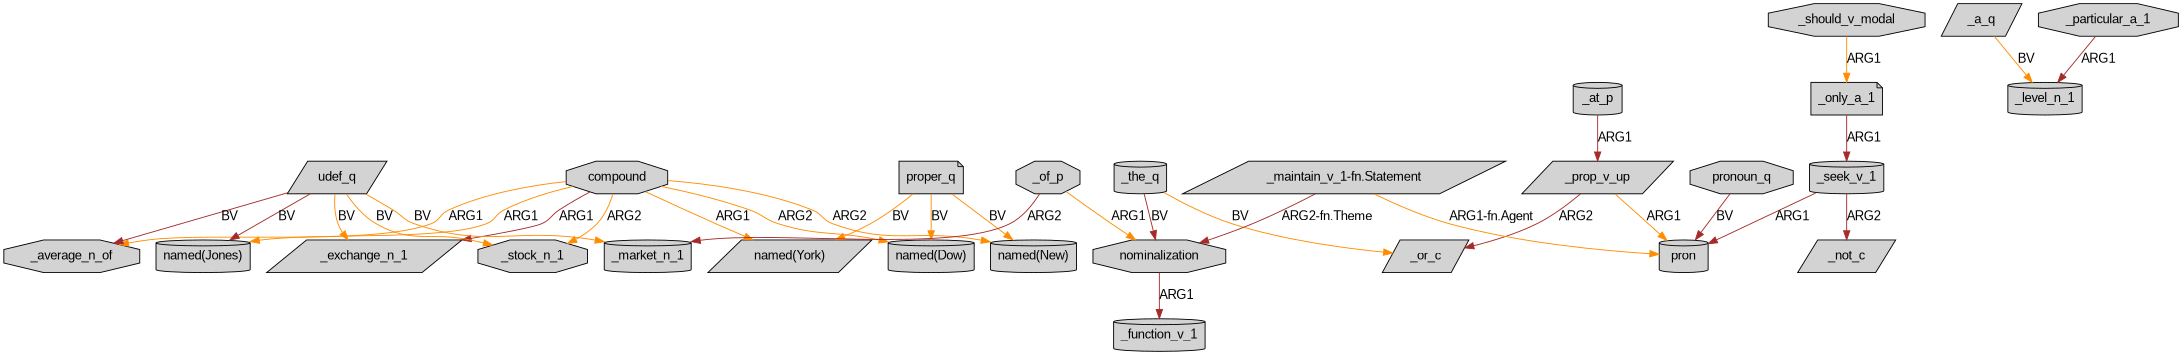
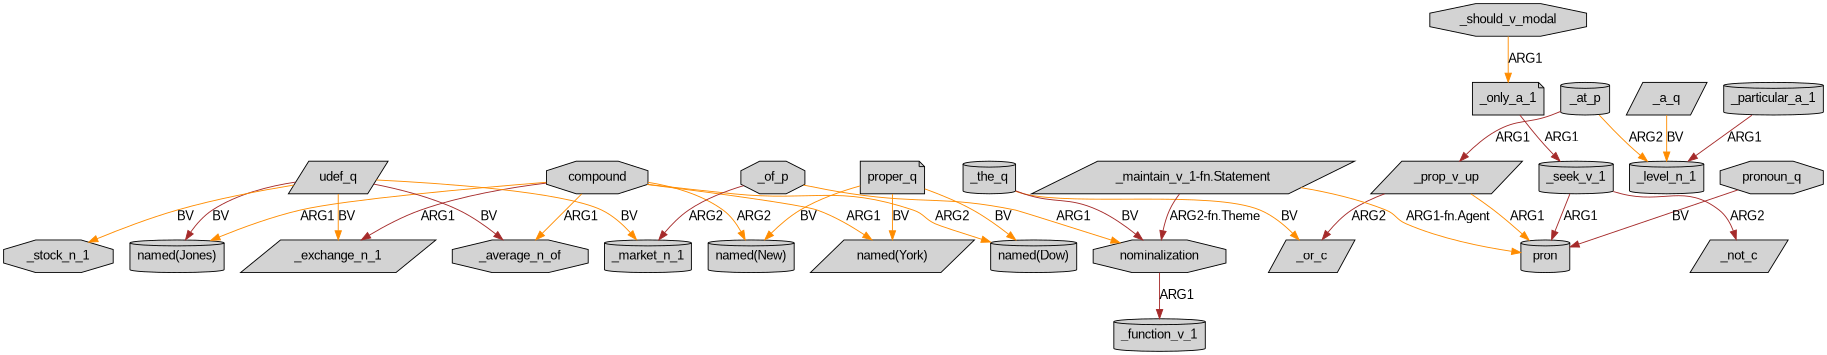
node "_particular_a_1": shape octagon -> cylinder
edge "_at_p" -> "_level_n_1": added, label "ARG2"
edge "compound" -> "_stock_n_1": removed, label "ARG2"
